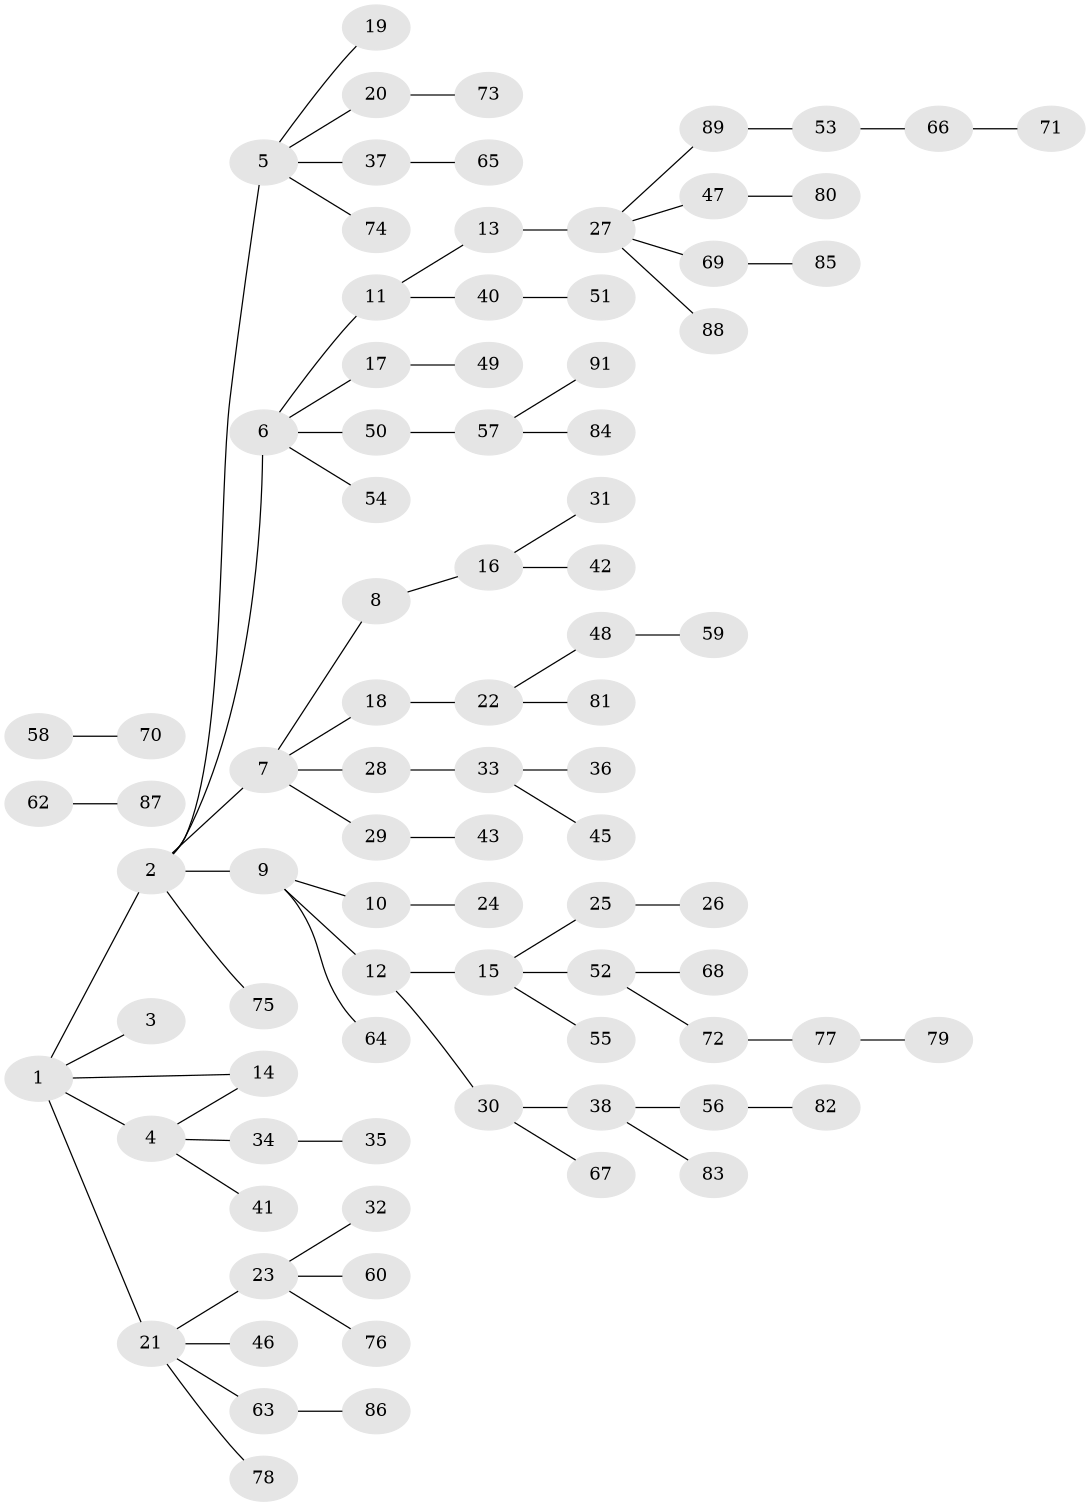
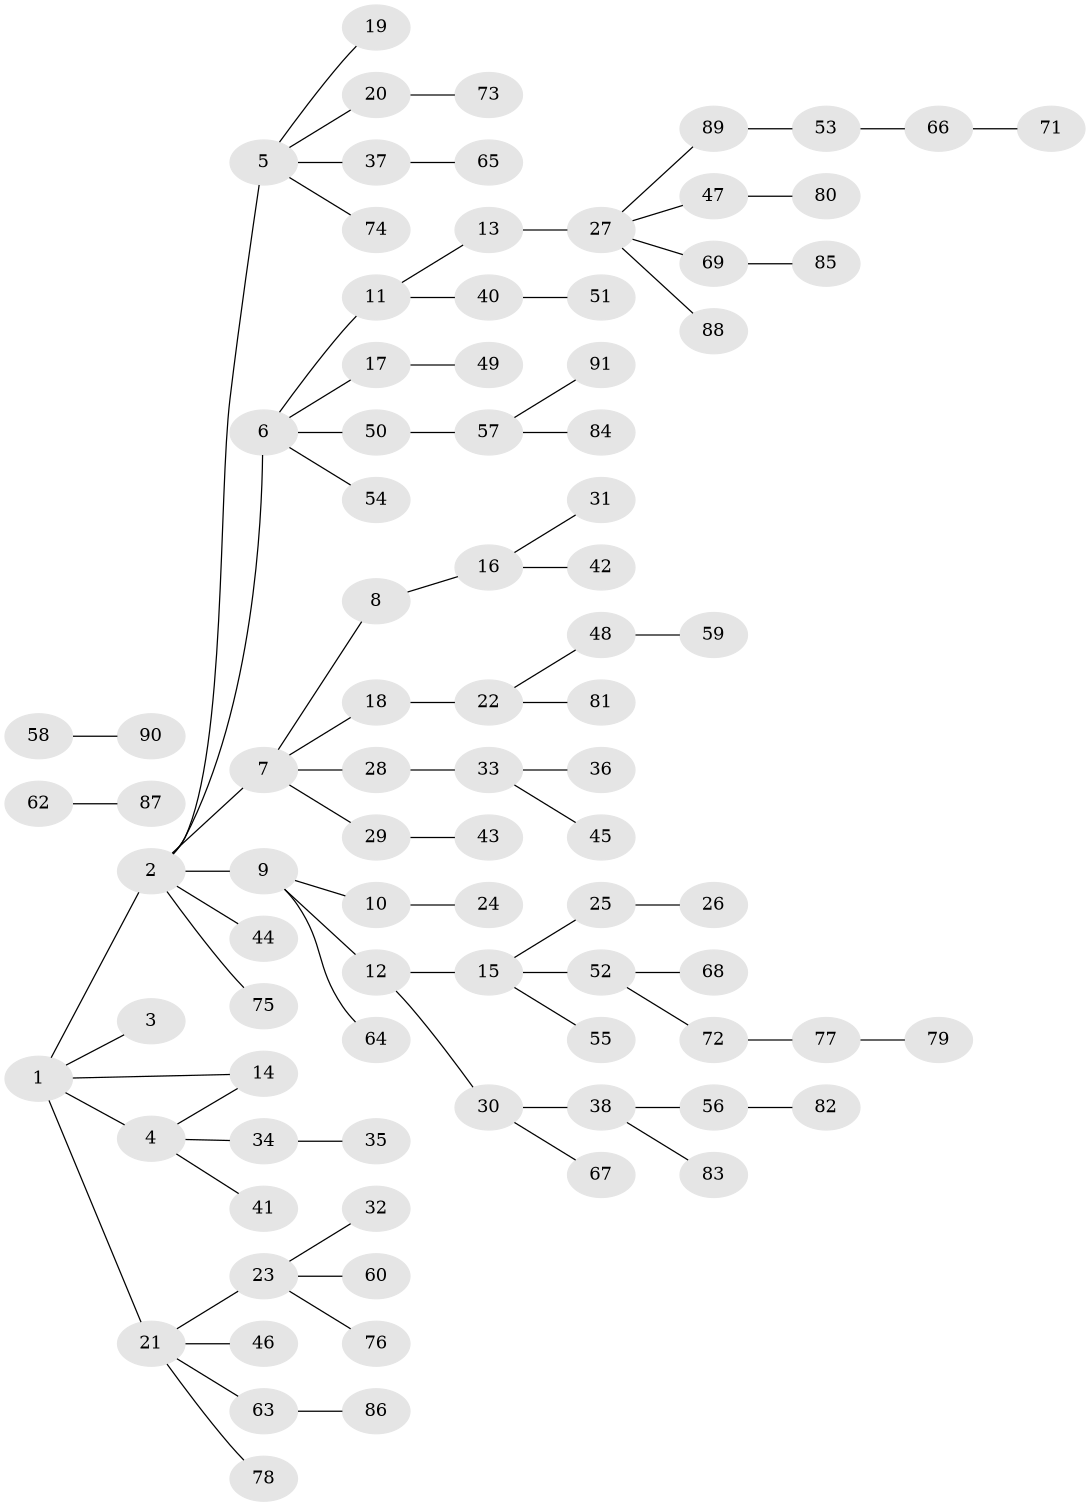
node "70": label "70" -> "90"
node "44": added
